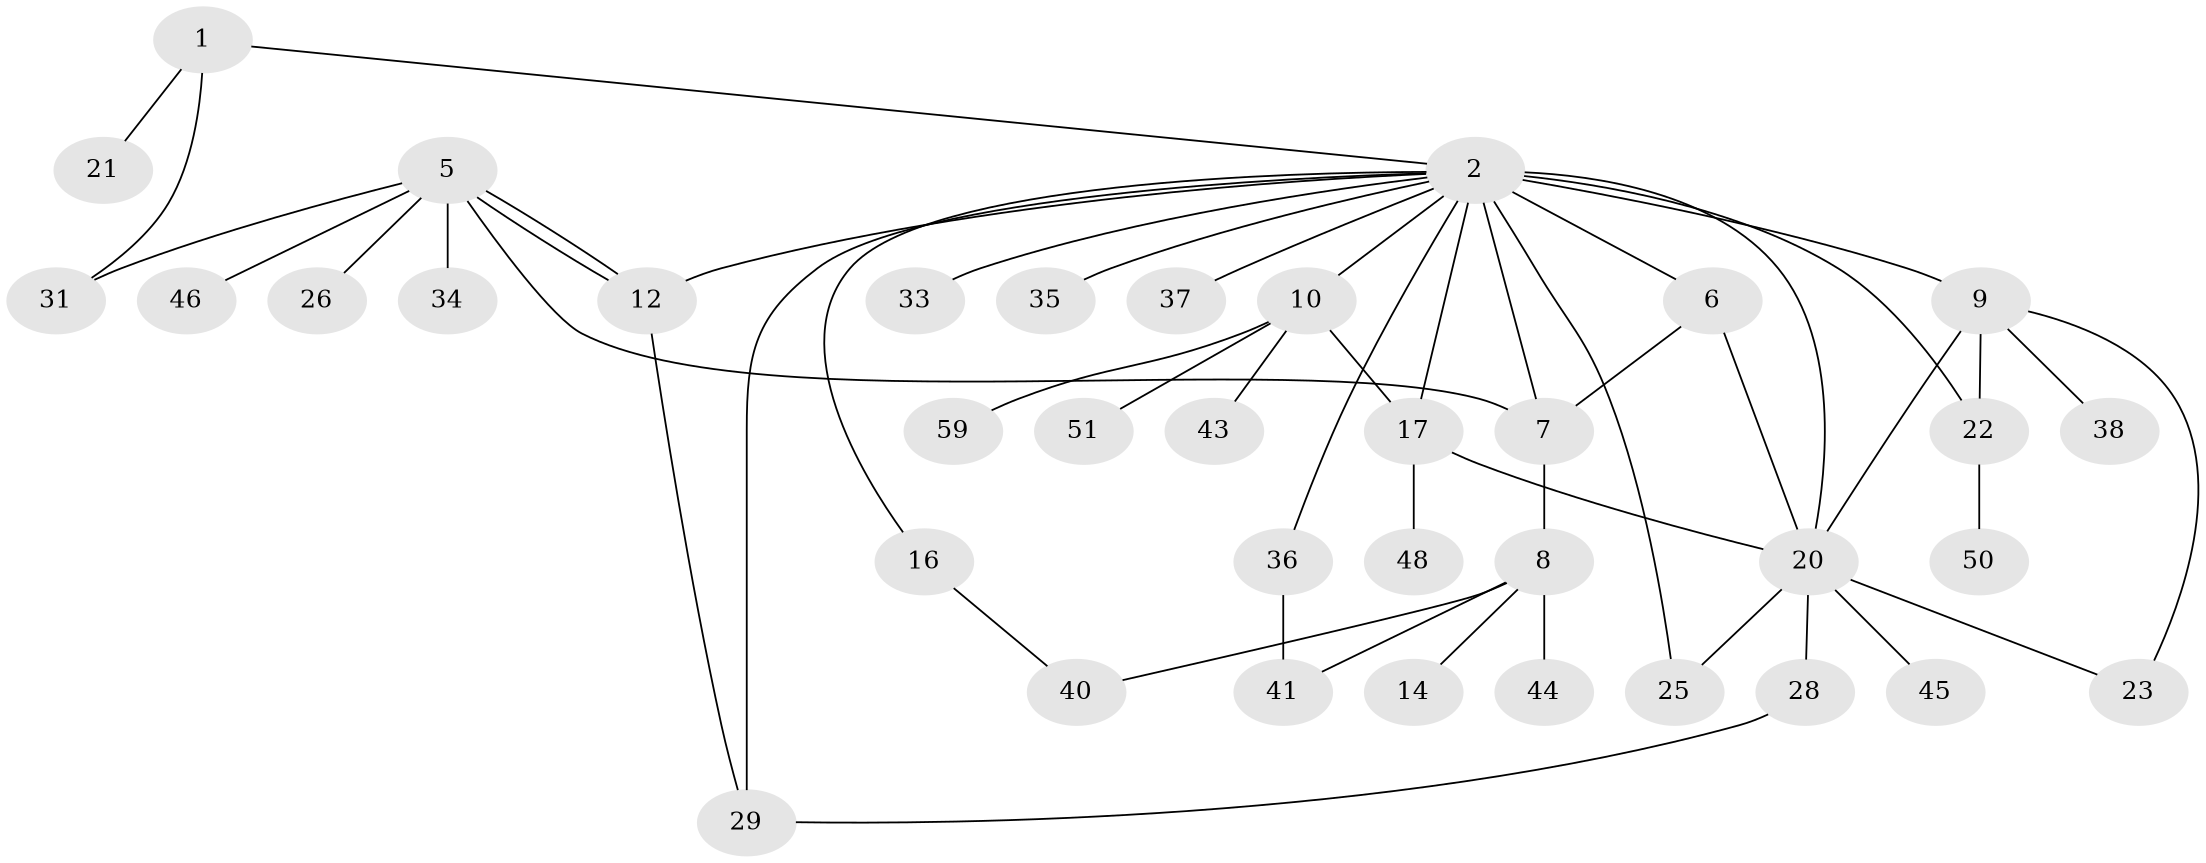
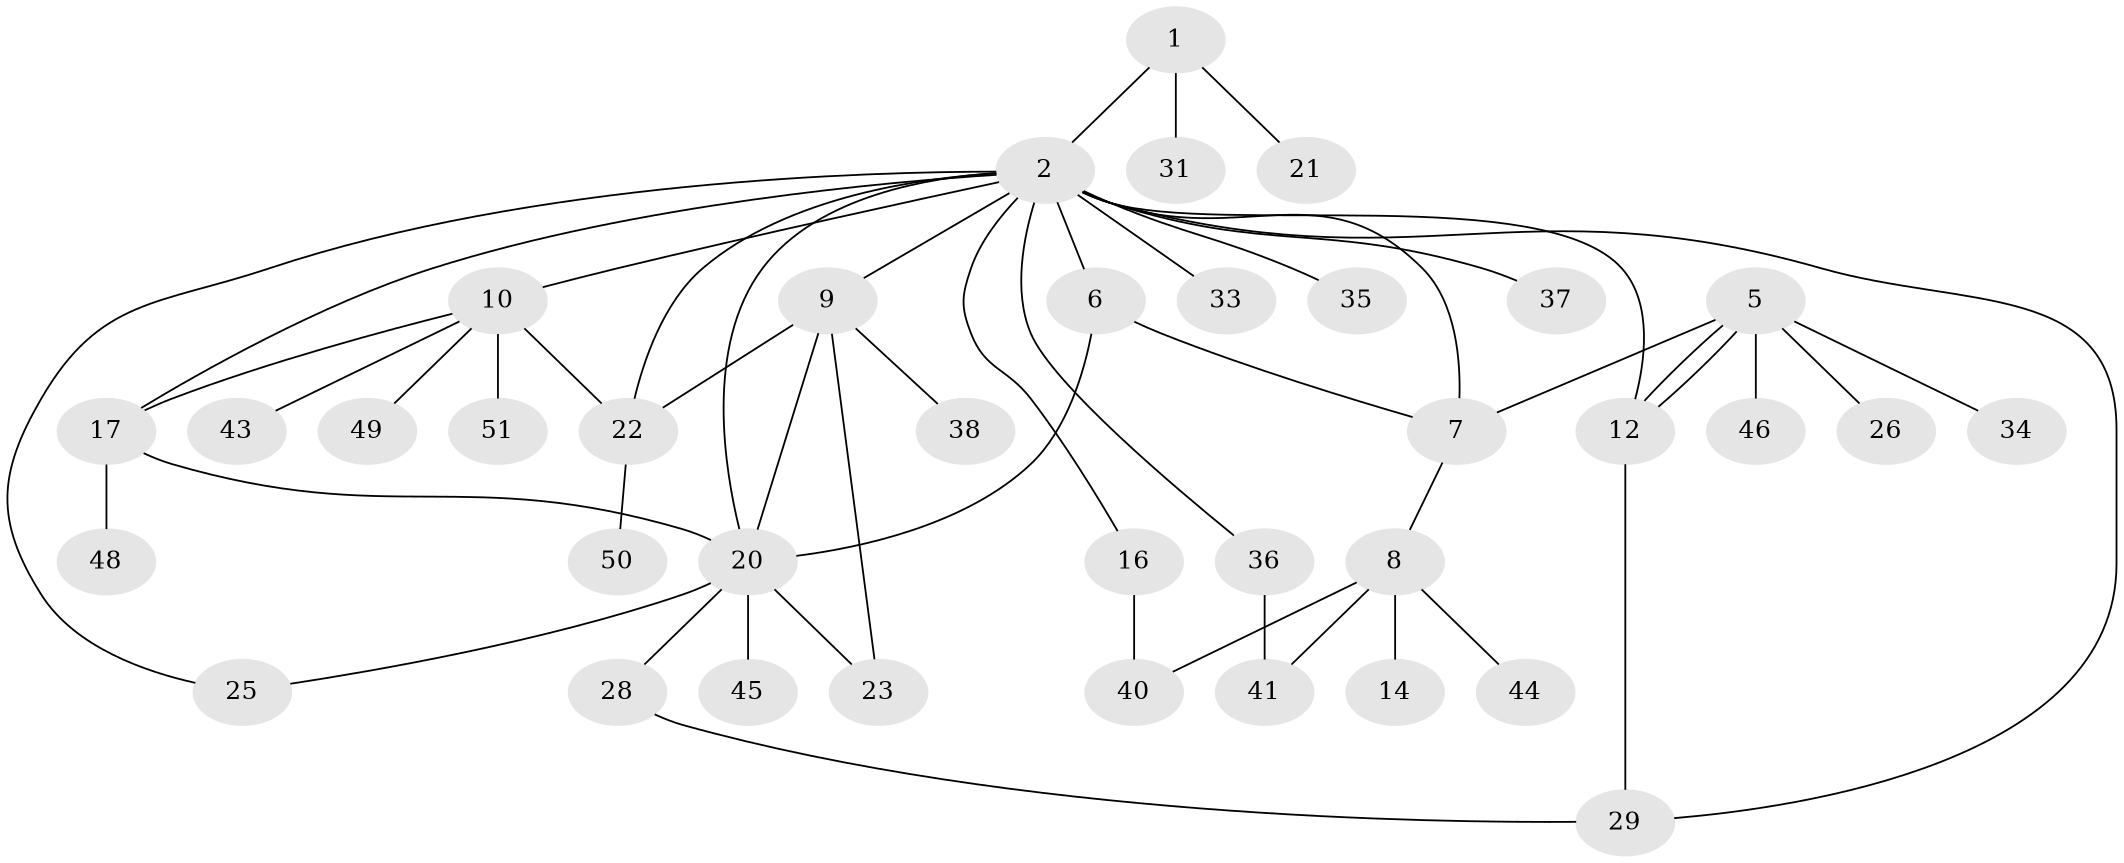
edge "5" -- "31": removed
edge "10" -- "22": added
node "59": label "59" -> "49"
